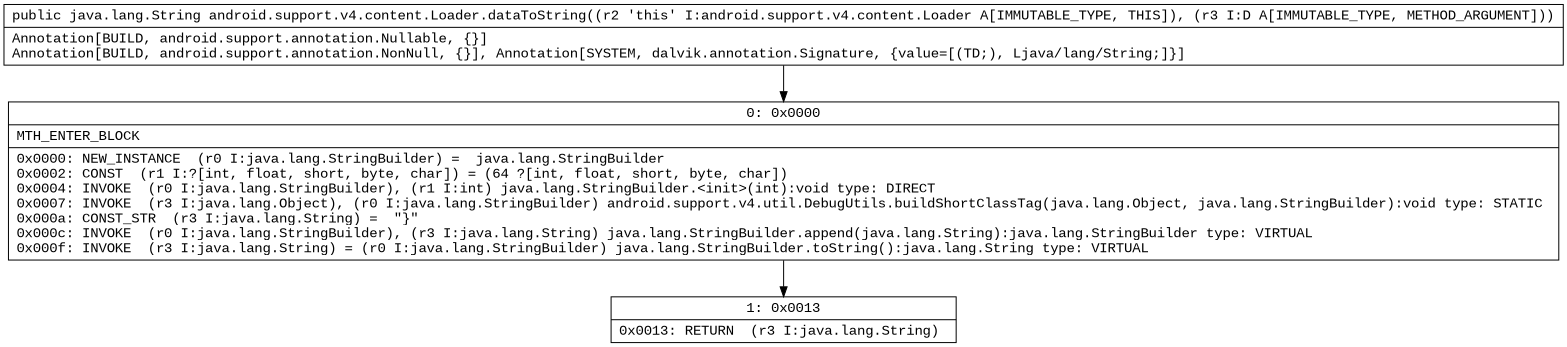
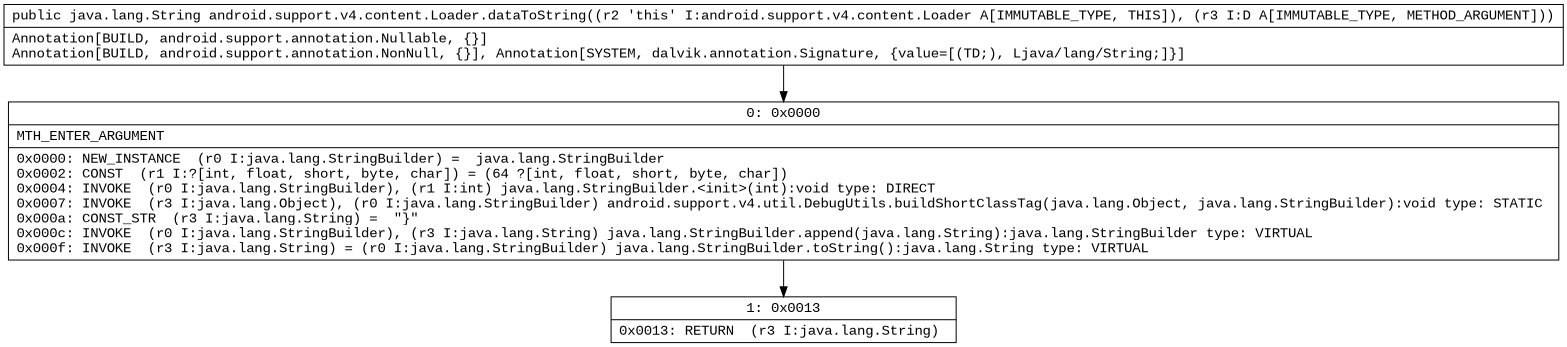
node "0: 0x0000": text "MTH_ENTER_BLOCK" -> "MTH_ENTER_ARGUMENT"
